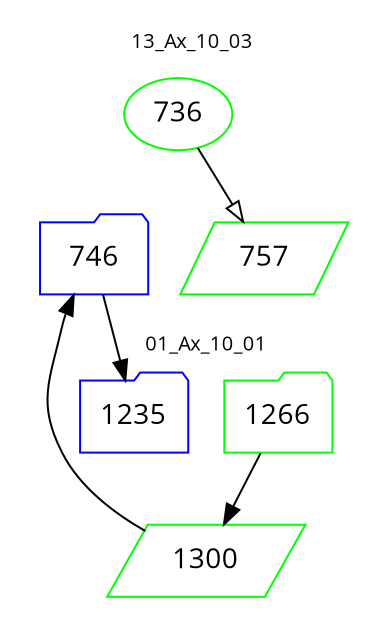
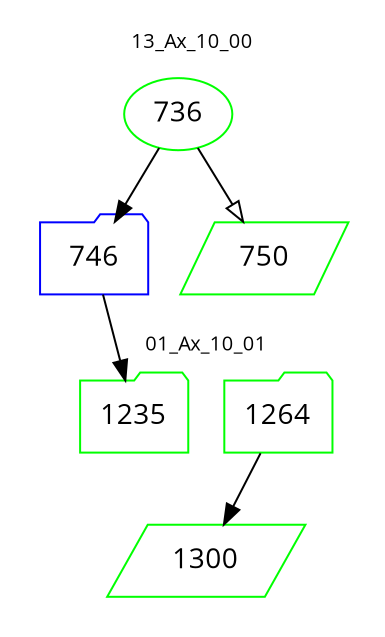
cluster "13_Ax_10_03": label "13_Ax_10_03" -> "13_Ax_10_00"
node "757": label "757" -> "750"
node "1235": color blue -> green
node "1266": label "1266" -> "1264"
edge "1300" -> "746": now "736" -> "746"
